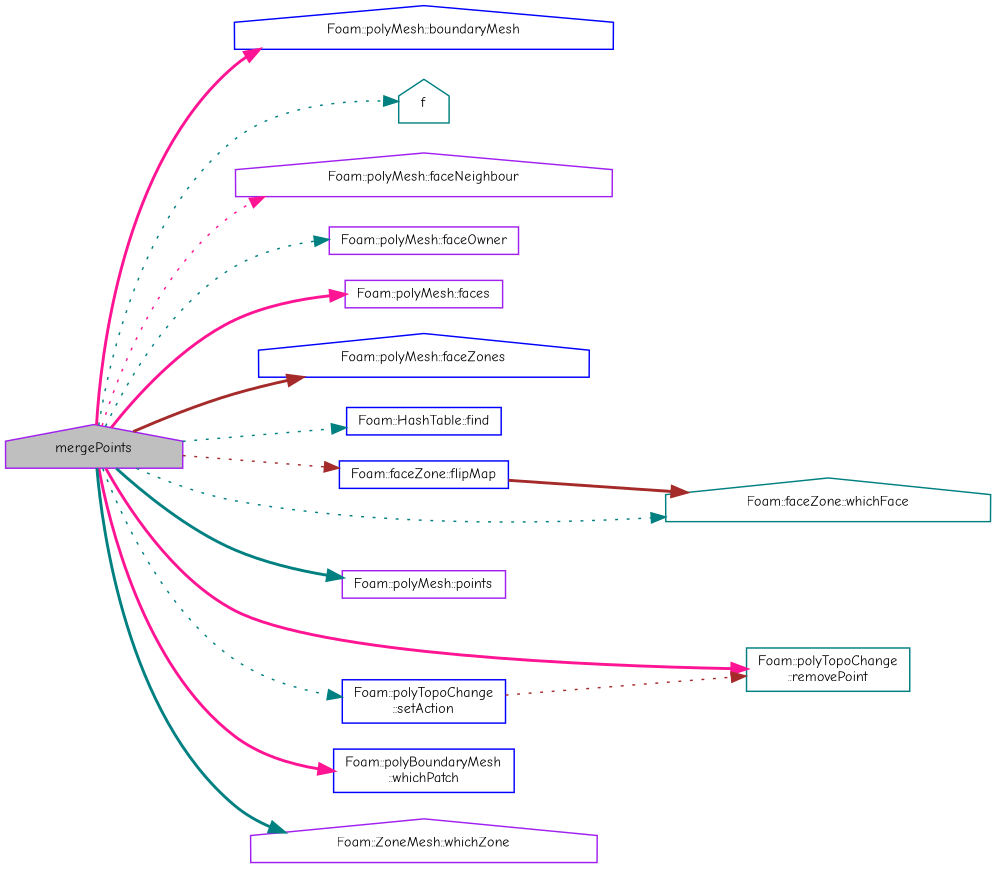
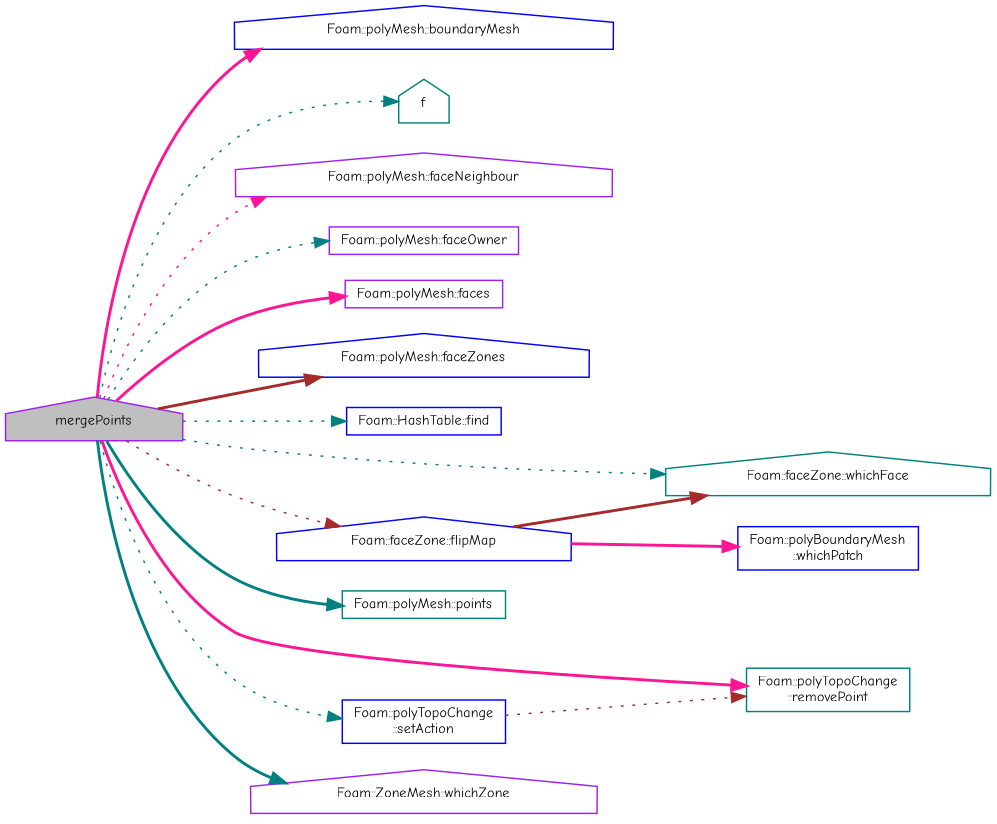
node "Foam::faceZone::flipMap": shape box -> house
node "Foam::polyMesh::points": color purple -> teal
edge "mergePoints" -> "Foam::polyBoundaryMesh ::whichPatch": now "Foam::faceZone::flipMap" -> "Foam::polyBoundaryMesh ::whichPatch"
